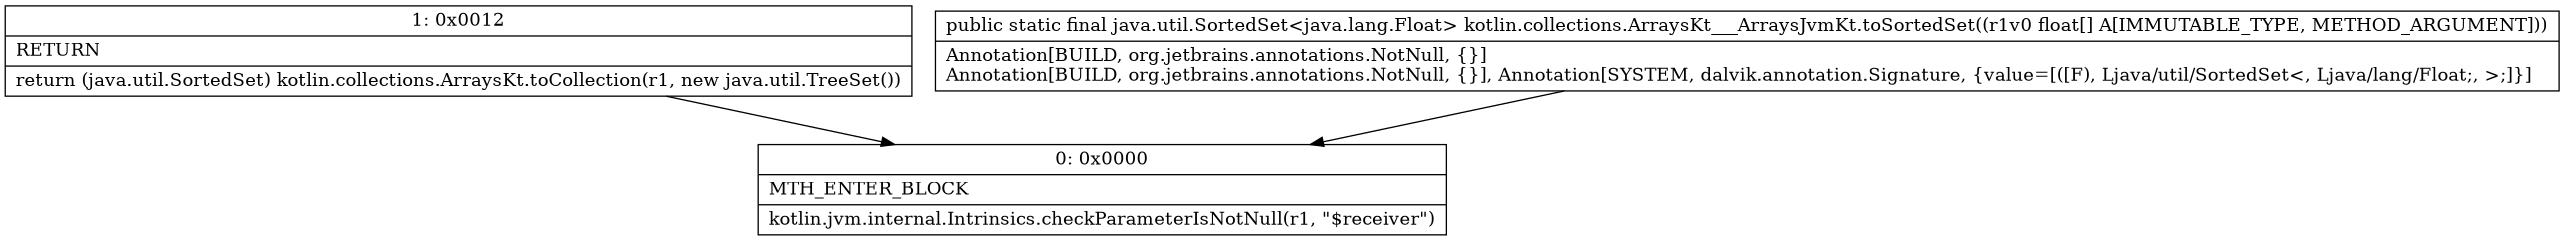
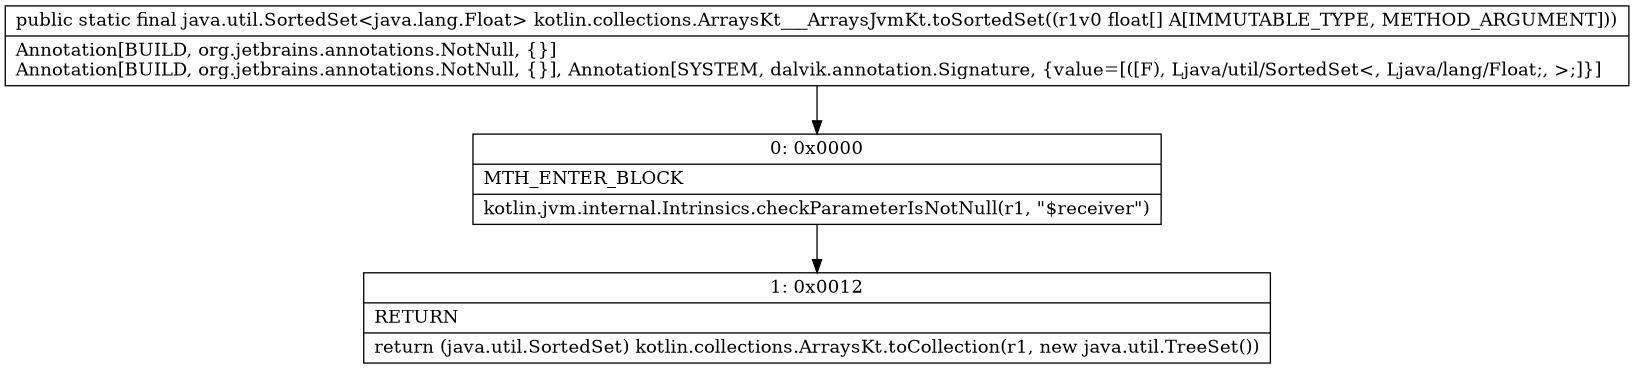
edge "1: 0x0012" -> "0: 0x0000": reversed
